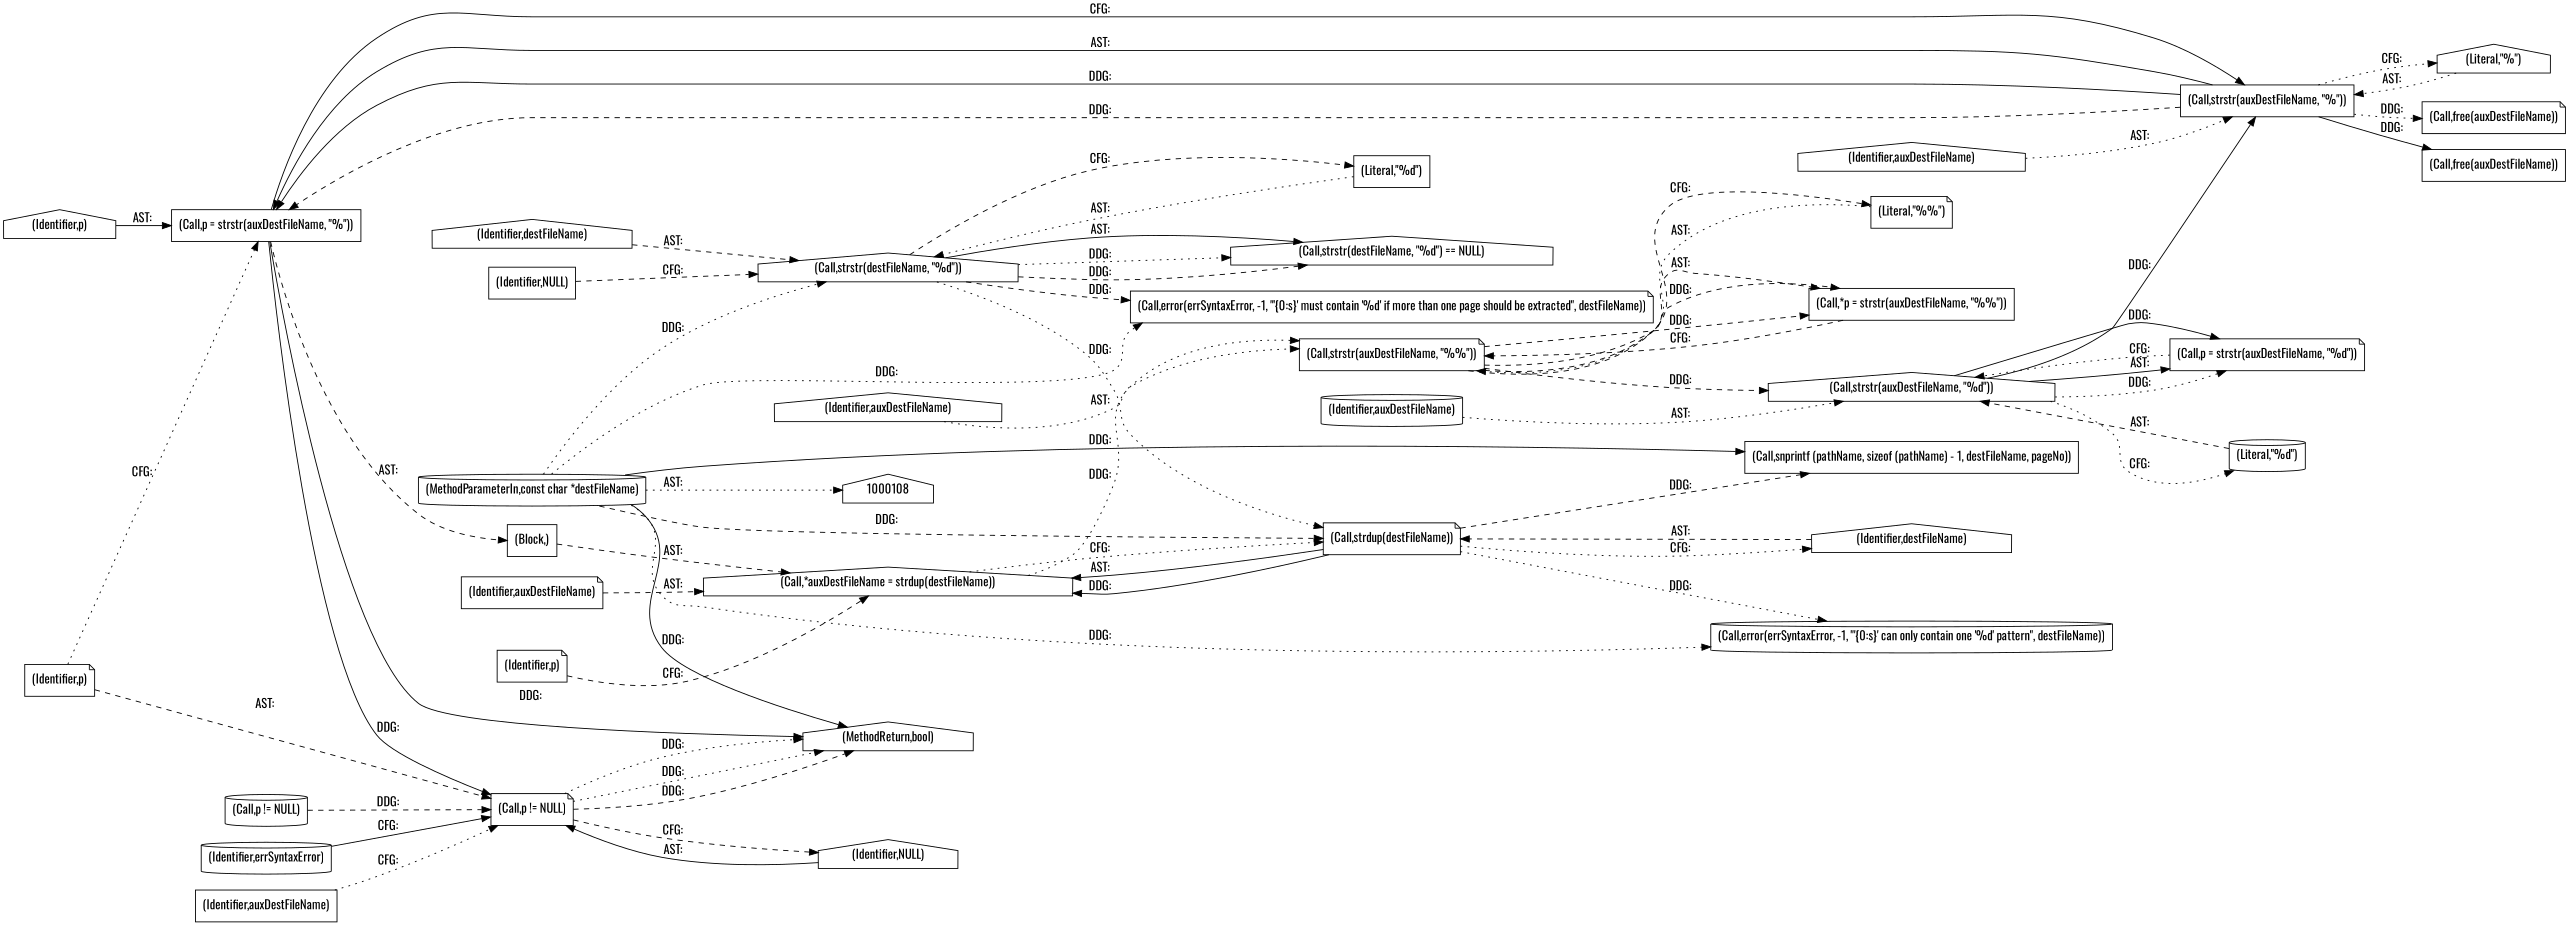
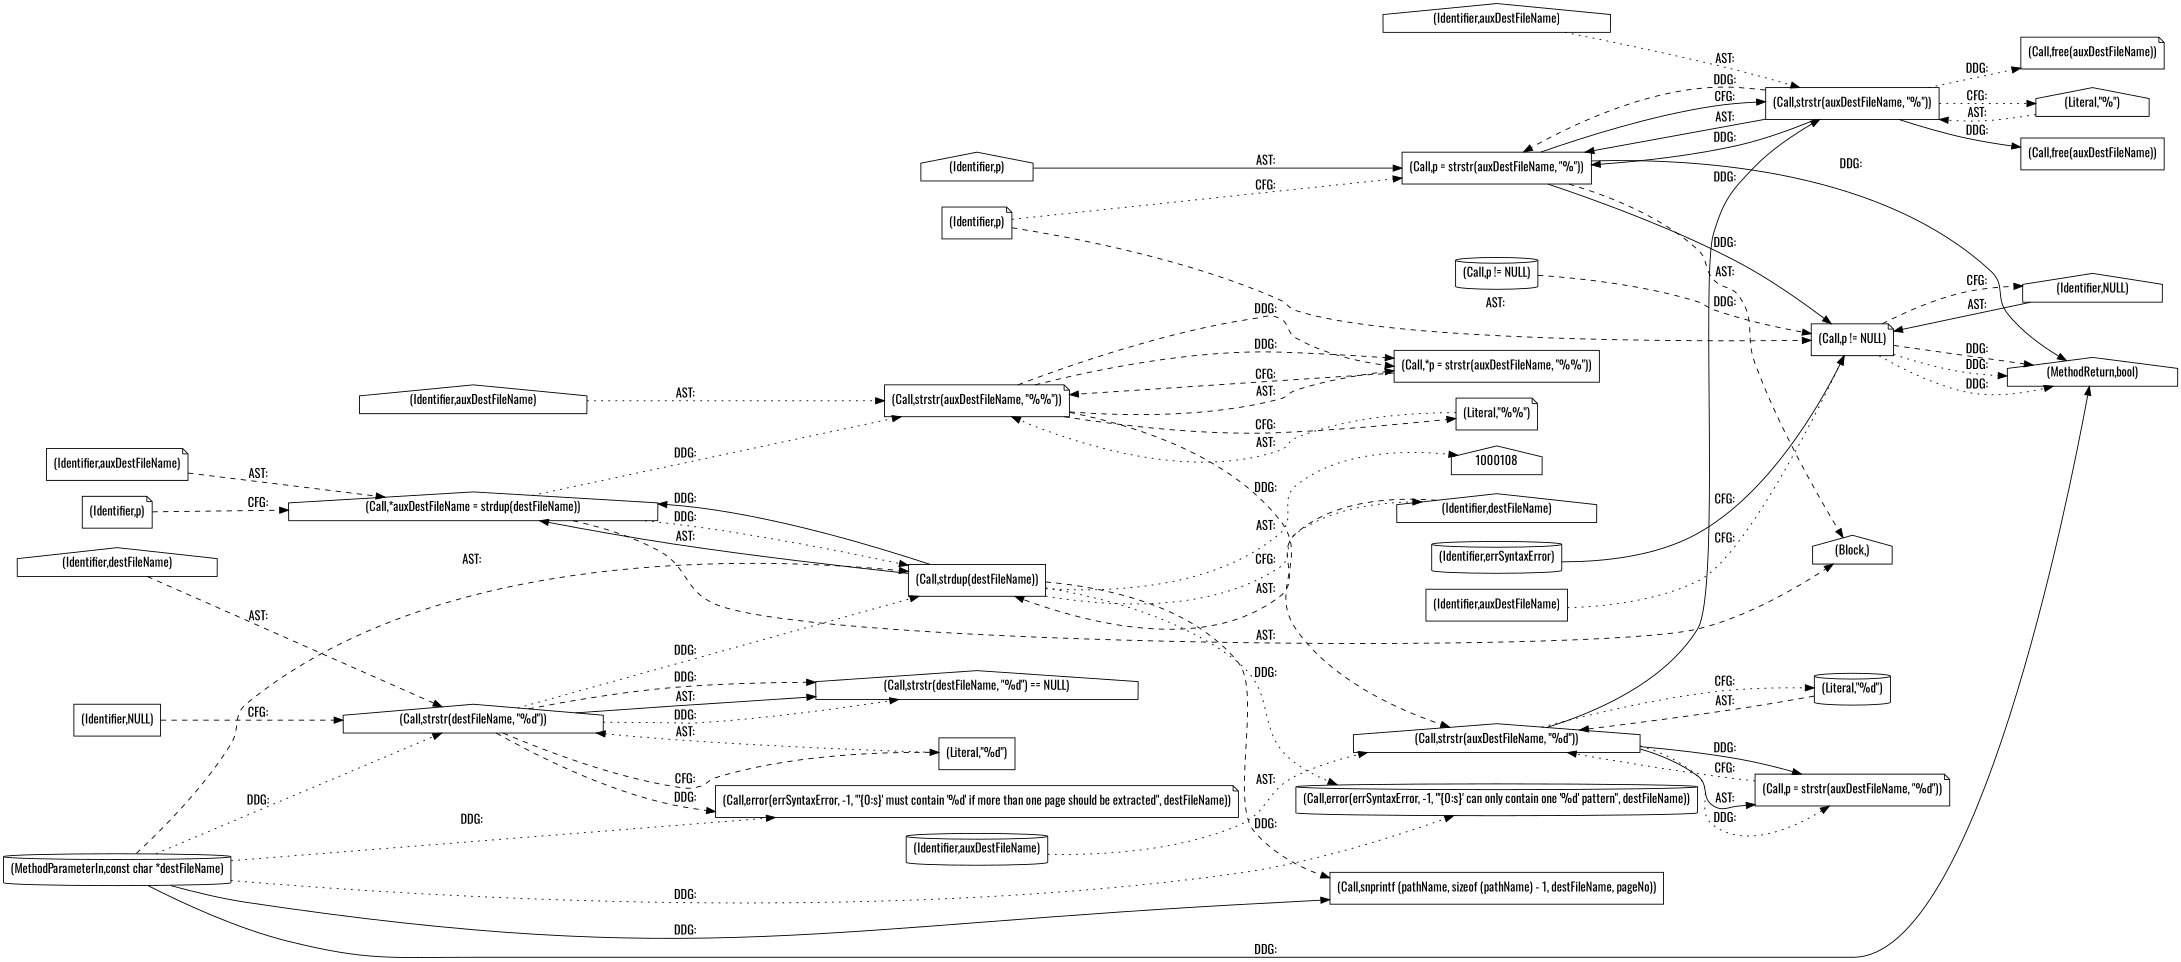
edge "(MethodParameterIn,const char *destFileName)" -> "1000108": now "(Call,strdup(destFileName))" -> "1000108"
edge "(MethodParameterIn,const char *destFileName)" -> "(Call,strdup(destFileName))": label "DDG: " -> "AST: "
node "(Call,strdup(destFileName))": shape note -> box
node "(Block,)": shape box -> house
edge "(Call,*auxDestFileName = strdup(destFileName))" -> "(Call,strdup(destFileName))": label "CFG: " -> "DDG: "
edge "(Block,)" -> "(Call,*auxDestFileName = strdup(destFileName))": reversed
